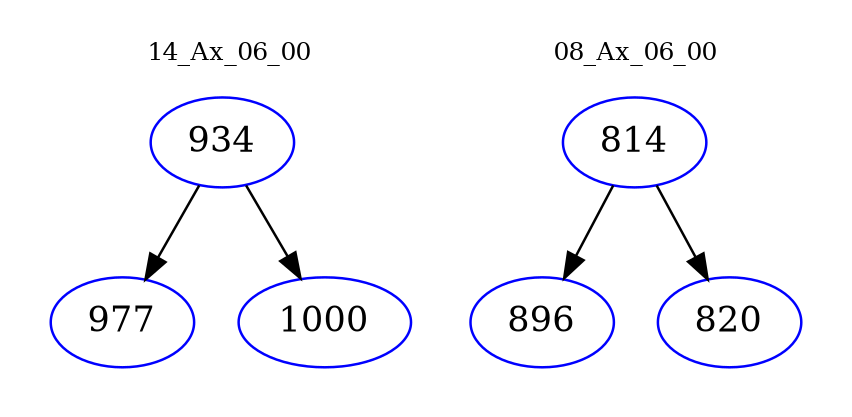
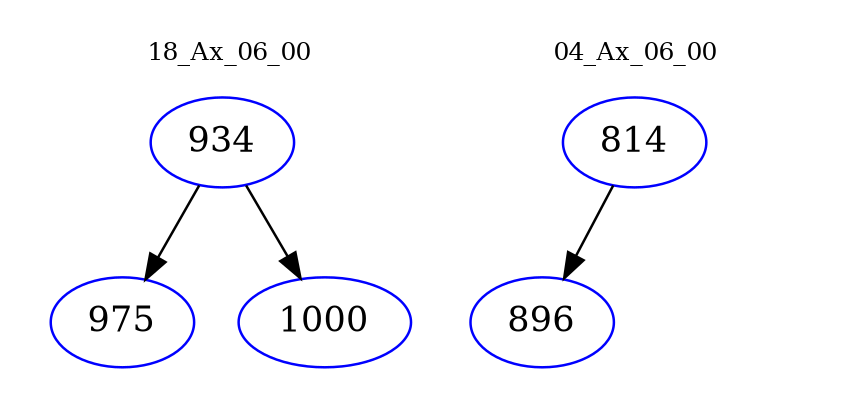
cluster "14_Ax_06_00": label "14_Ax_06_00" -> "18_Ax_06_00"
cluster "08_Ax_06_00": label "08_Ax_06_00" -> "04_Ax_06_00"
node "977": label "977" -> "975"
node "820": removed
